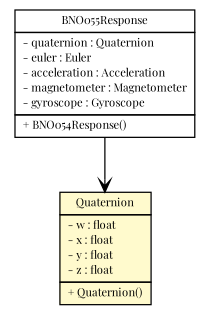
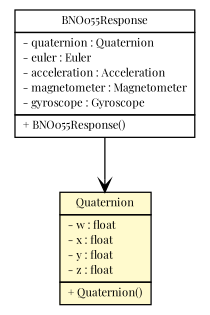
node "BNO055Response": text "+ BNO054Response()" -> "+ BNO055Response()"
